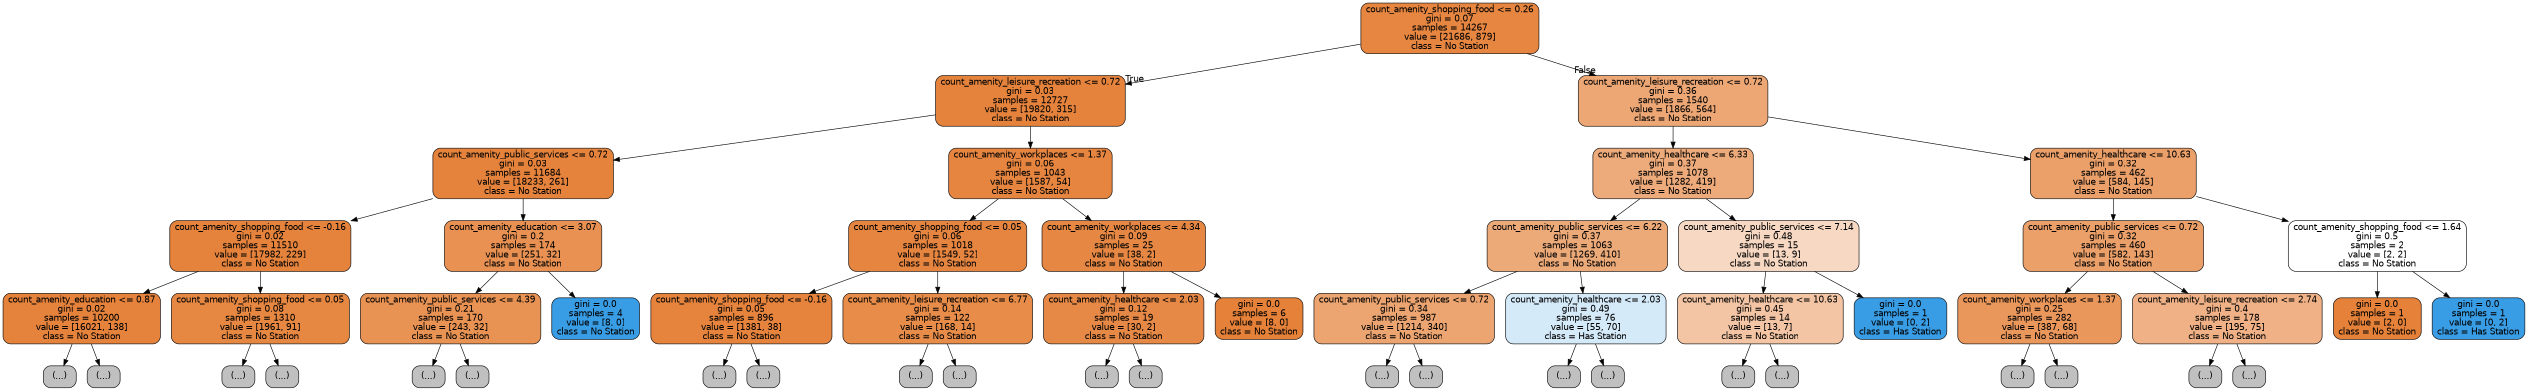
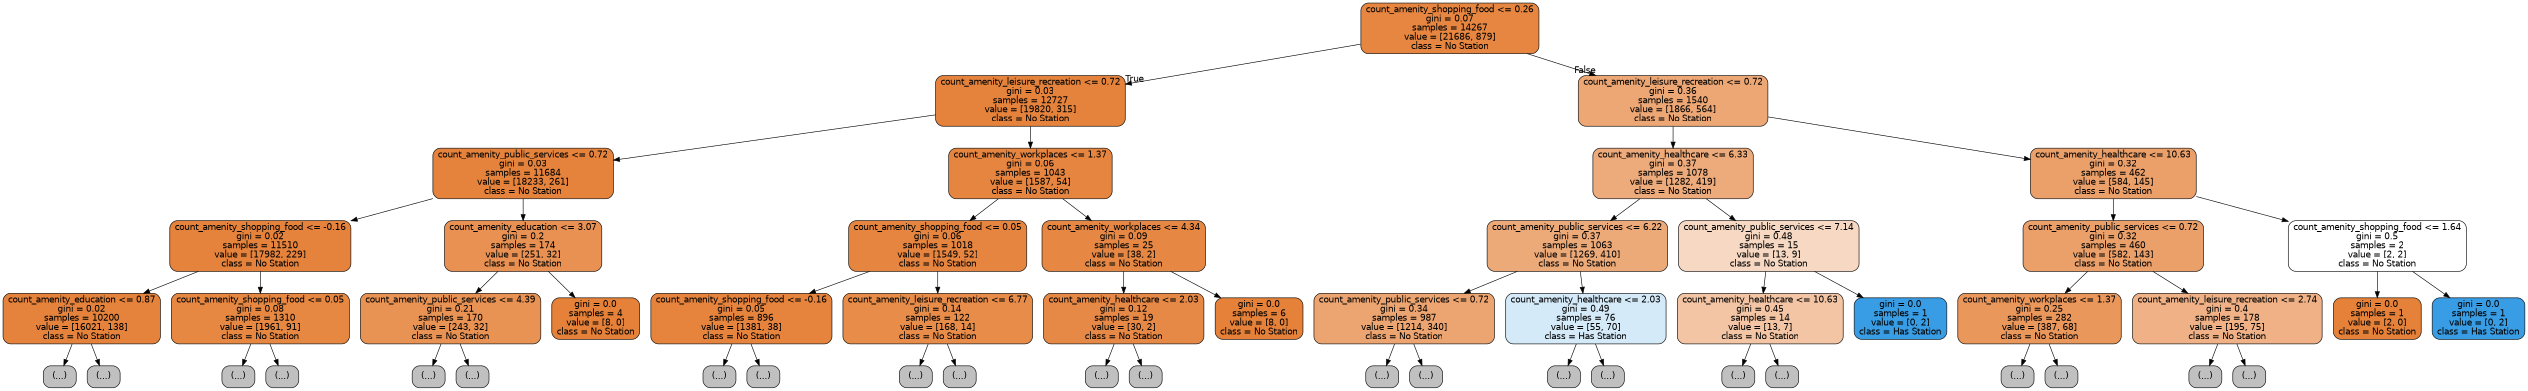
node "gini = 0.0 samples = 4 value = [8, 0] class = No Station": fillcolor #399de5 -> #e58139
